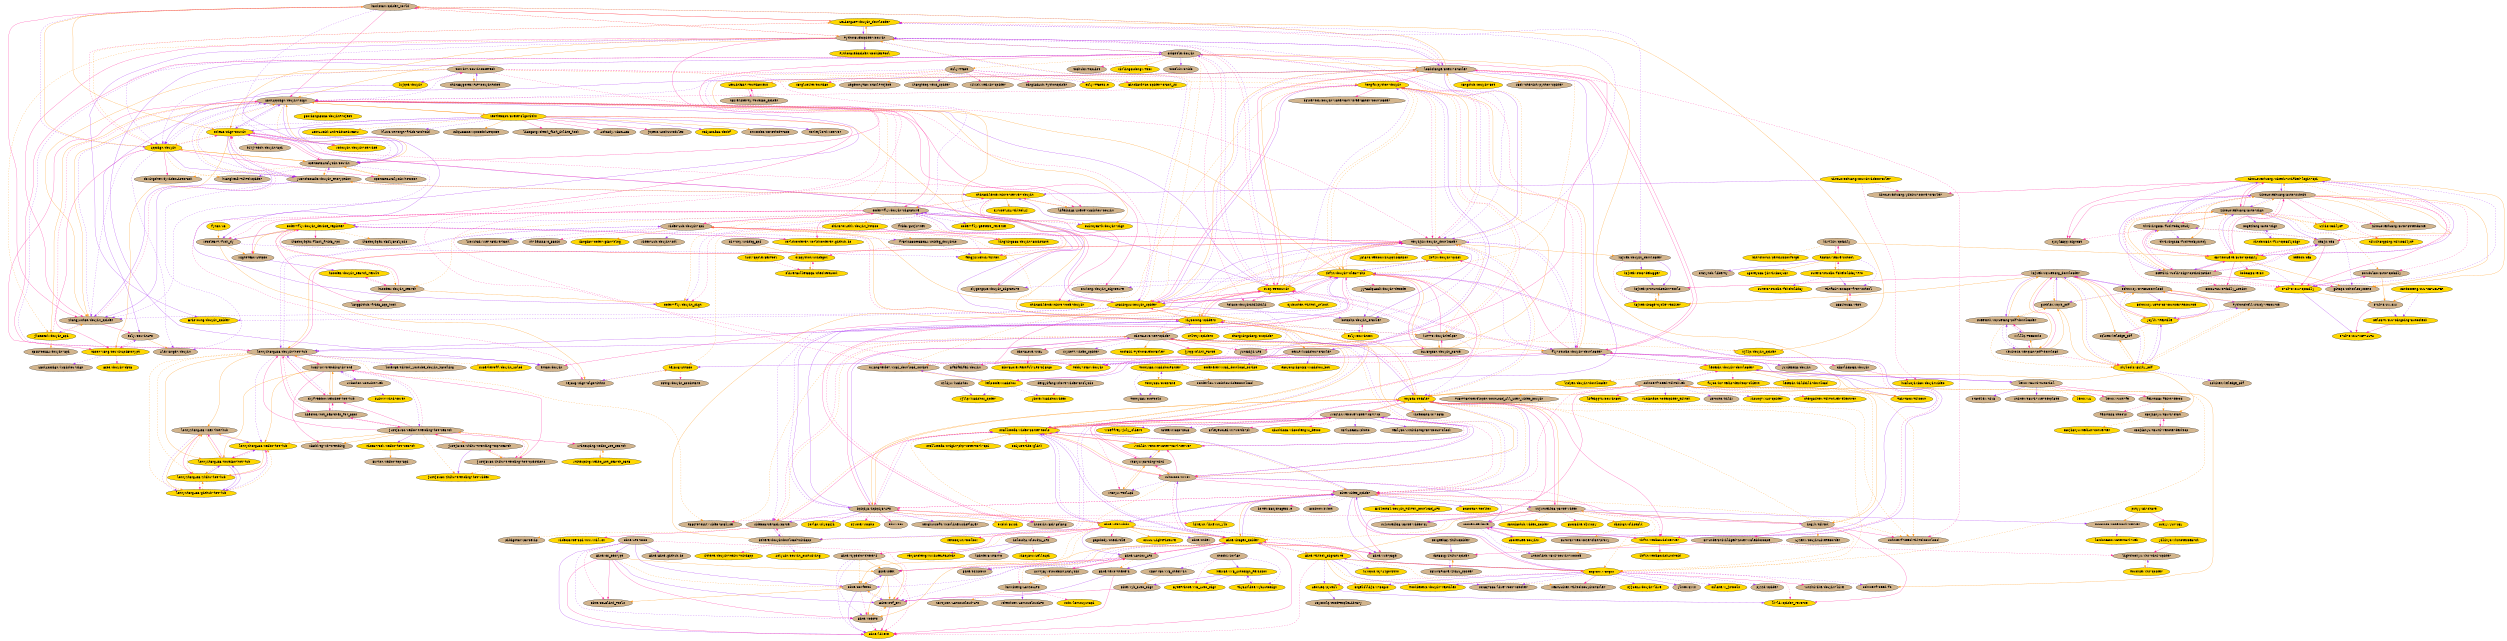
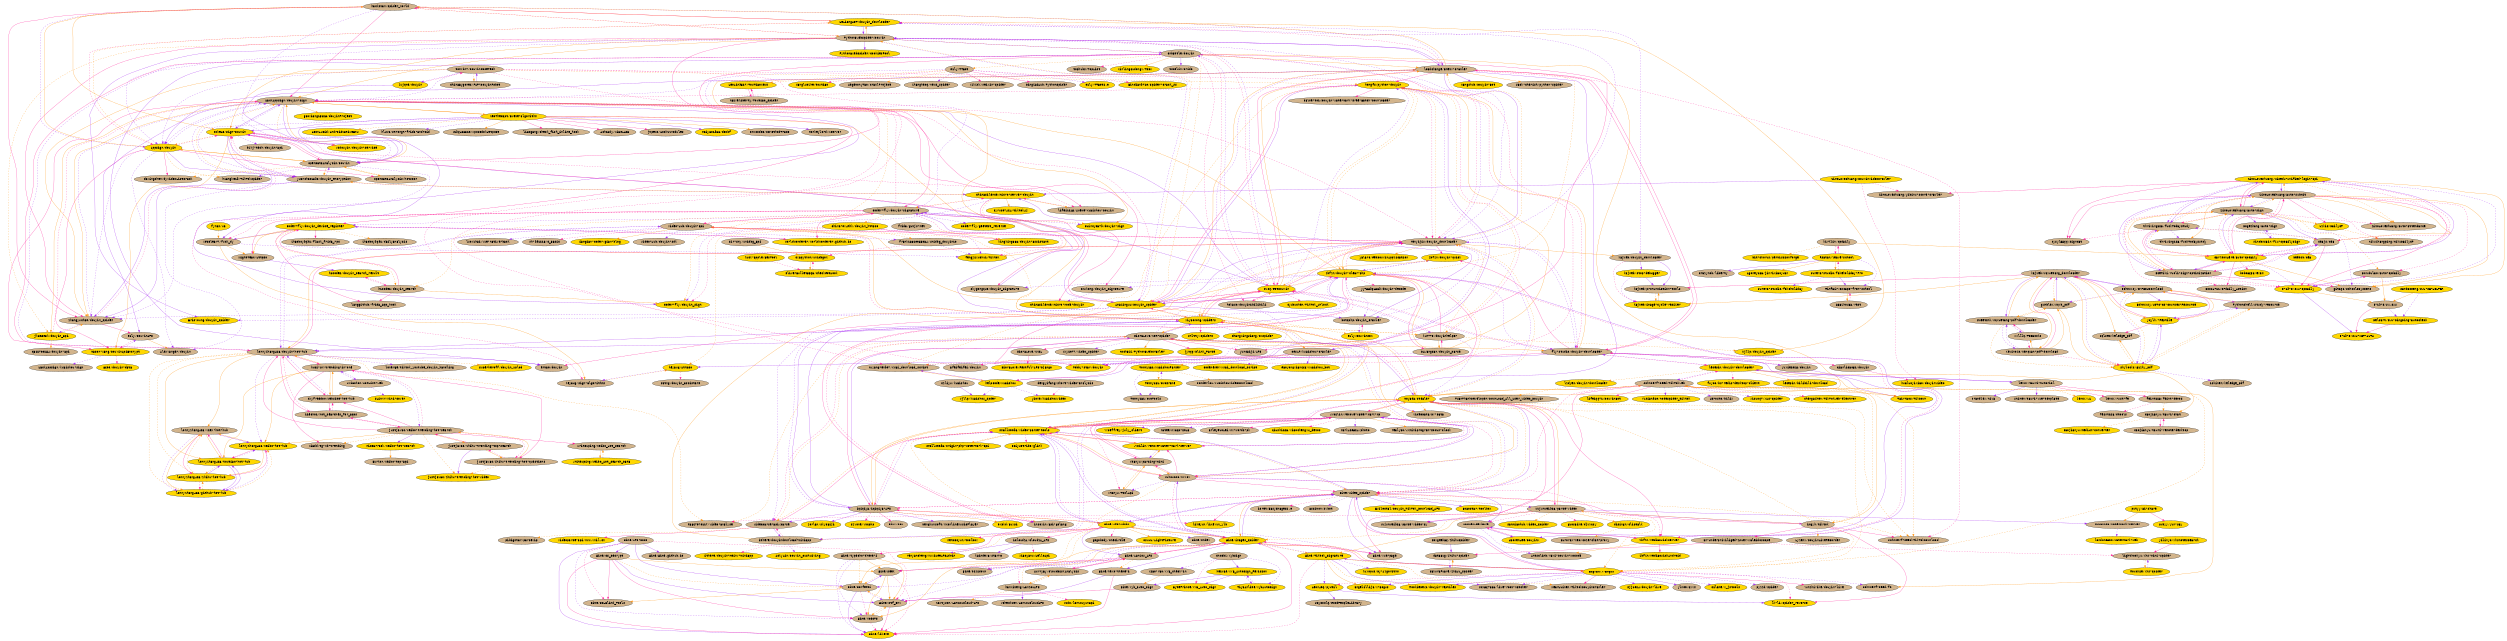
edge "loadchange/amemv-crawler" -> "Python3WebSpider/DouYin": style dashed -> solid
node "mikuzhangping/mikuDailyCP": fillcolor gold -> tan
edge "kun775/douyinhelper" -> "xiyaowong/spiders": color purple -> darkorange
edge "WYQilin/remove-water-mark-mp" -> "realyao/WXminiprogram-Focus-clock": color purple -> darkorange
edge "justjavac/weibo-trending-hot-search" -> "xiadd/tg-wb-trending": style solid -> dashed
edge "wujunwei928/parse-video" -> "HaowenLee/bare": style solid -> dashed
node "CncCbz/zorlan": label "CncCbz/zorlan" -> "CncCbz/xybSign"
